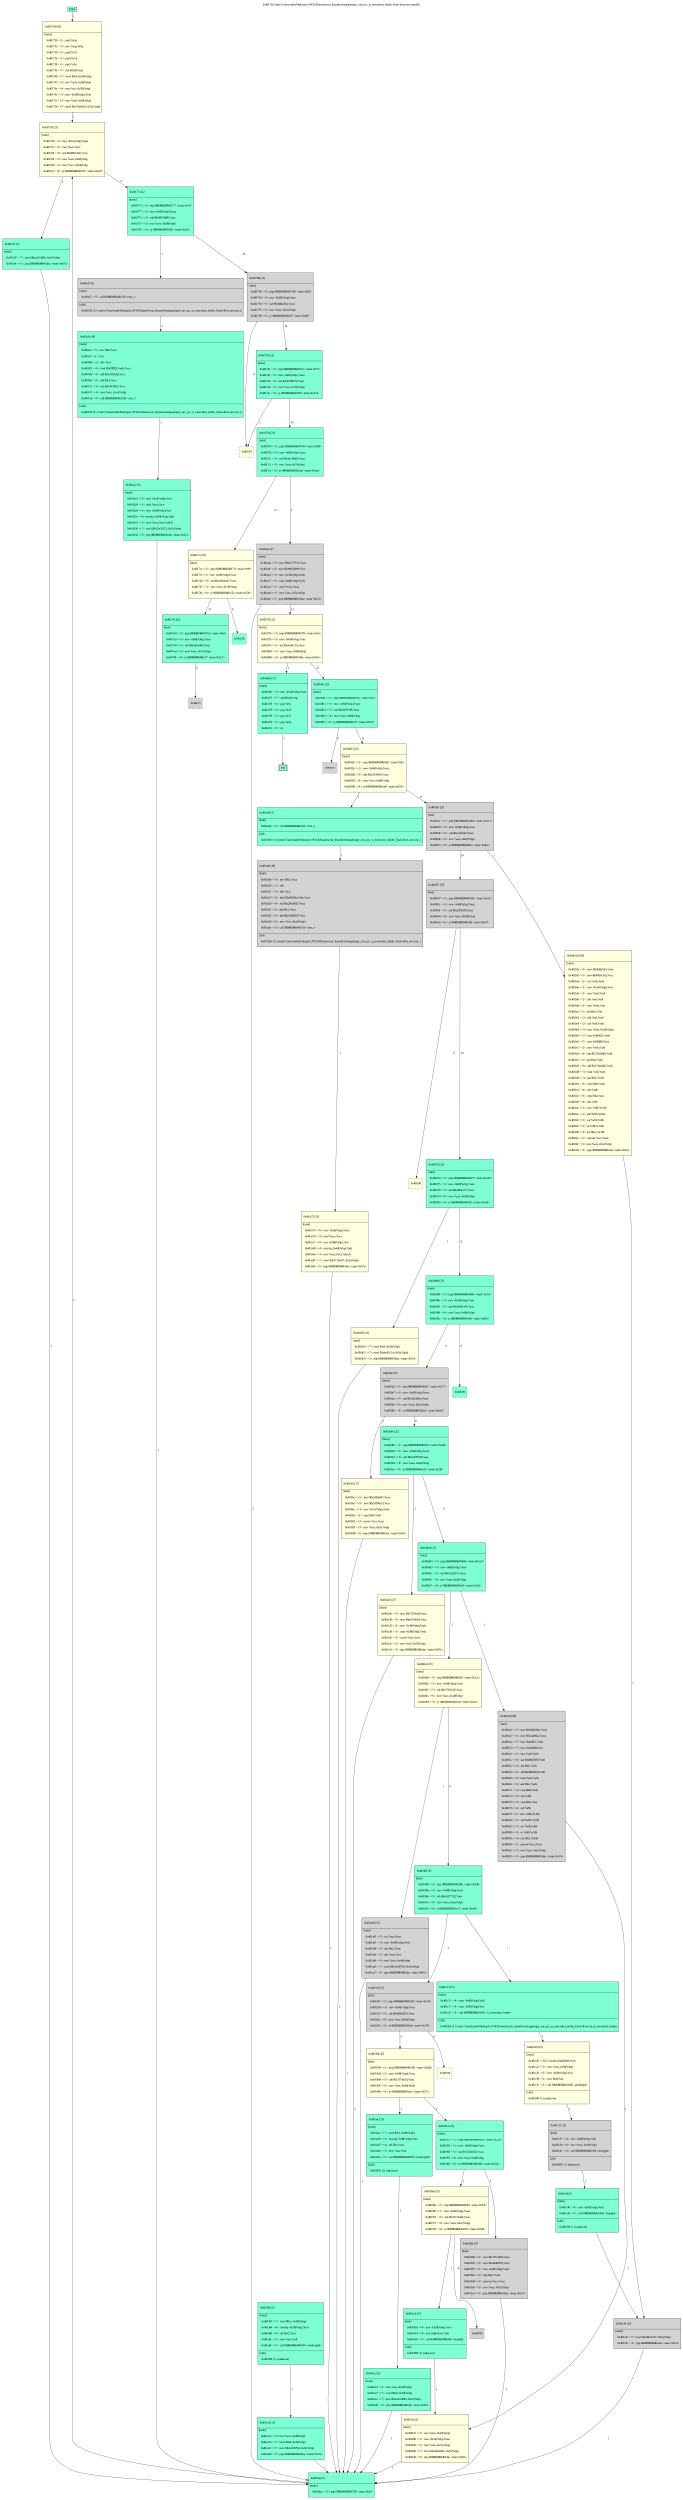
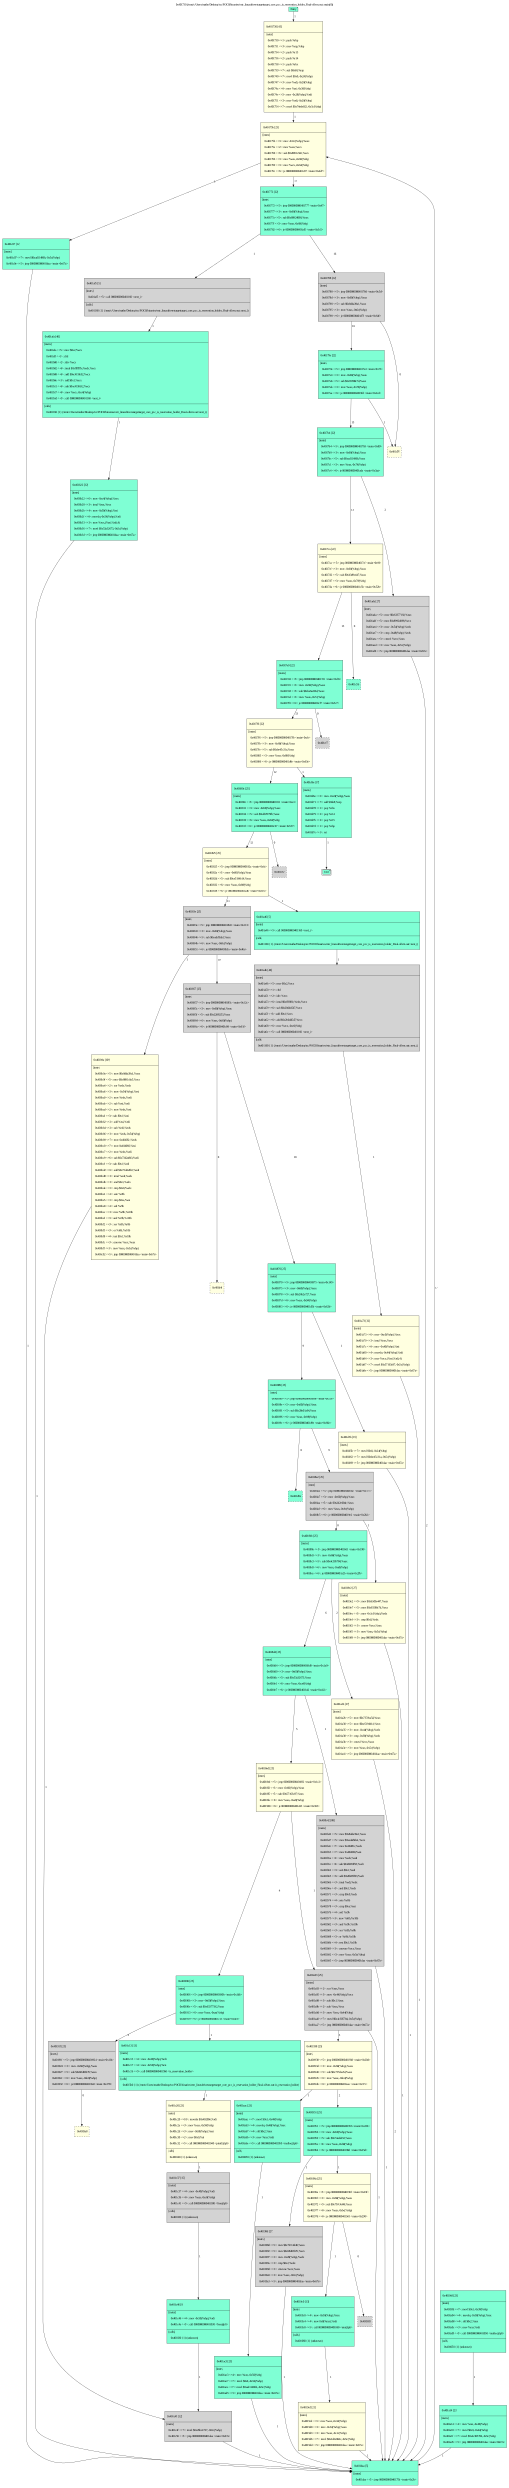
edge "0x401ada [27]" -> "0x4017f6 [22]": now "0x4017e0 [22]" -> "0x4017f6 [22]"
edge "0x40191f [25]" -> "0x401938 [25]": now "0x401a93 [25]" -> "0x401938 [25]"
edge "0x401b42 [88]" -> "0x4019cd [21]": now "0x401b42 [88]" -> "0x401daa [5]"
